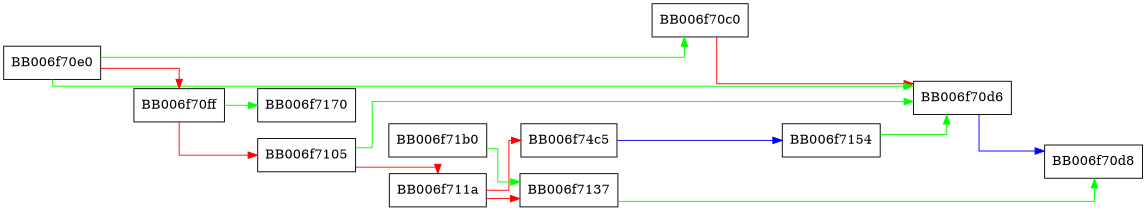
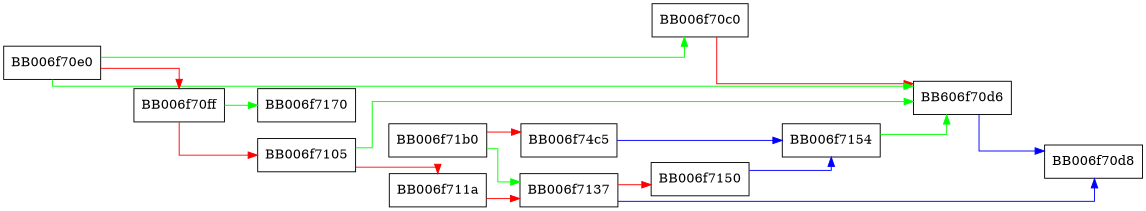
node "BB006f70d6": label "BB006f70d6" -> "BB606f70d6"
edge "BB006f711a" -> "BB006f74c5": now "BB006f71b0" -> "BB006f74c5"
node "BB006f7150": added
edge "BB006f7137" -> "BB006f70d8": color green -> blue
